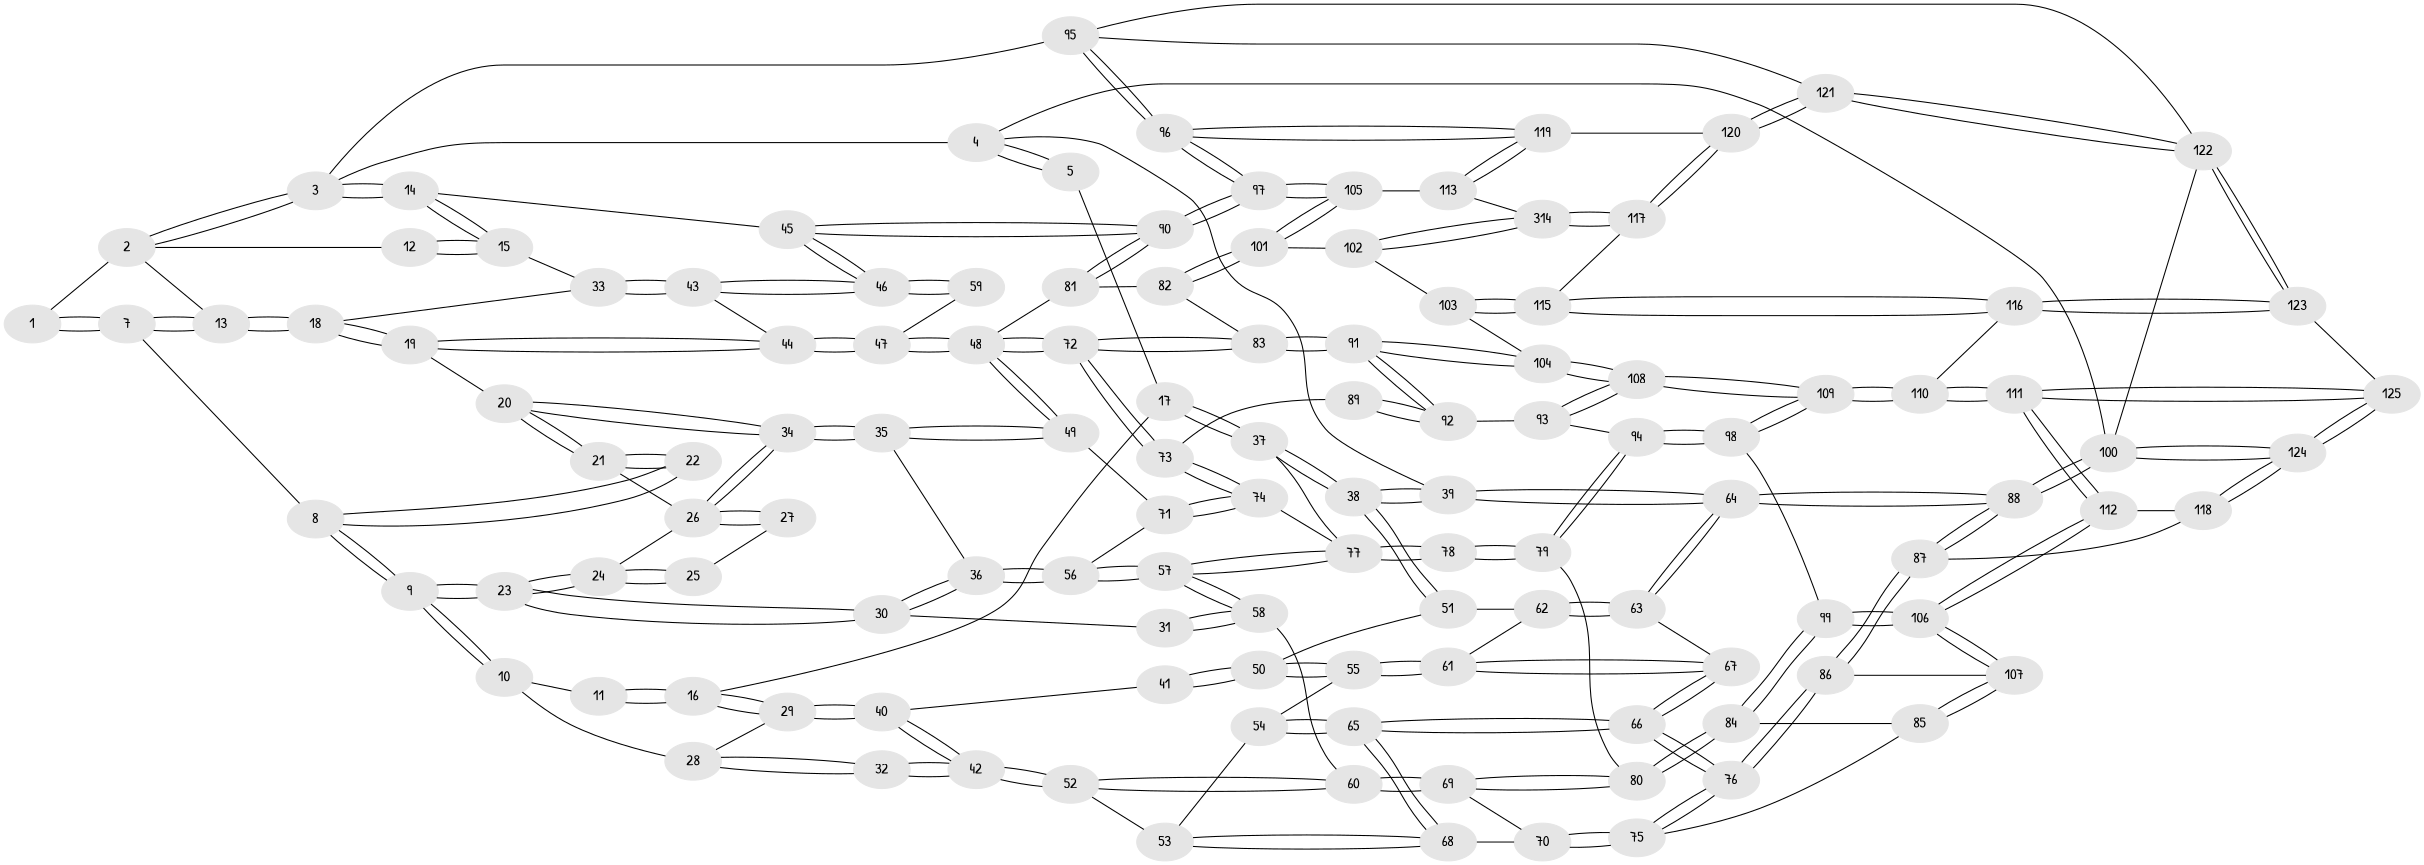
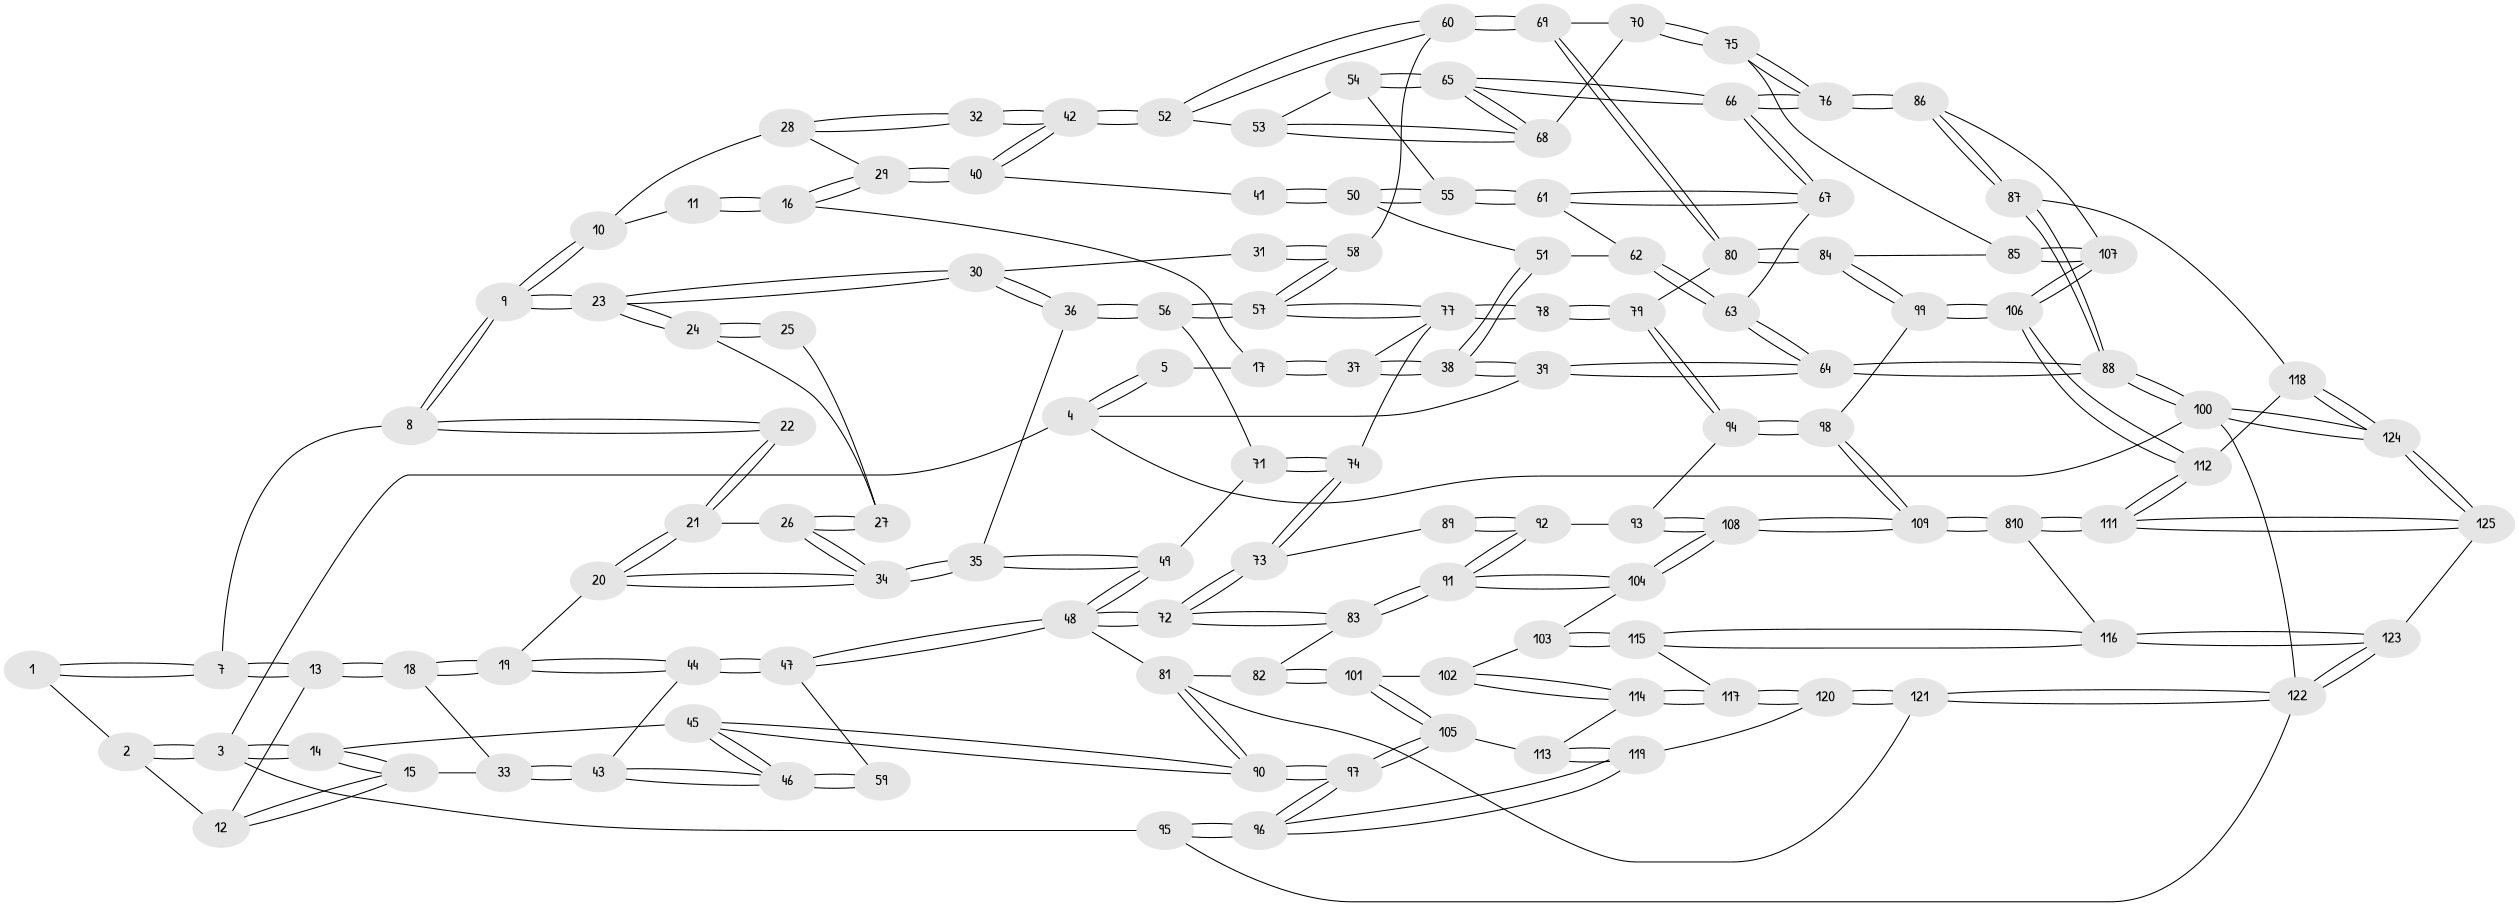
edge "95" -- "121": now "81" -- "121"
node "314": label "314" -> "114"
edge "2" -- "13": now "12" -- "13"
node "110": label "110" -> "810"
edge "26" -- "24": now "27" -- "24"
